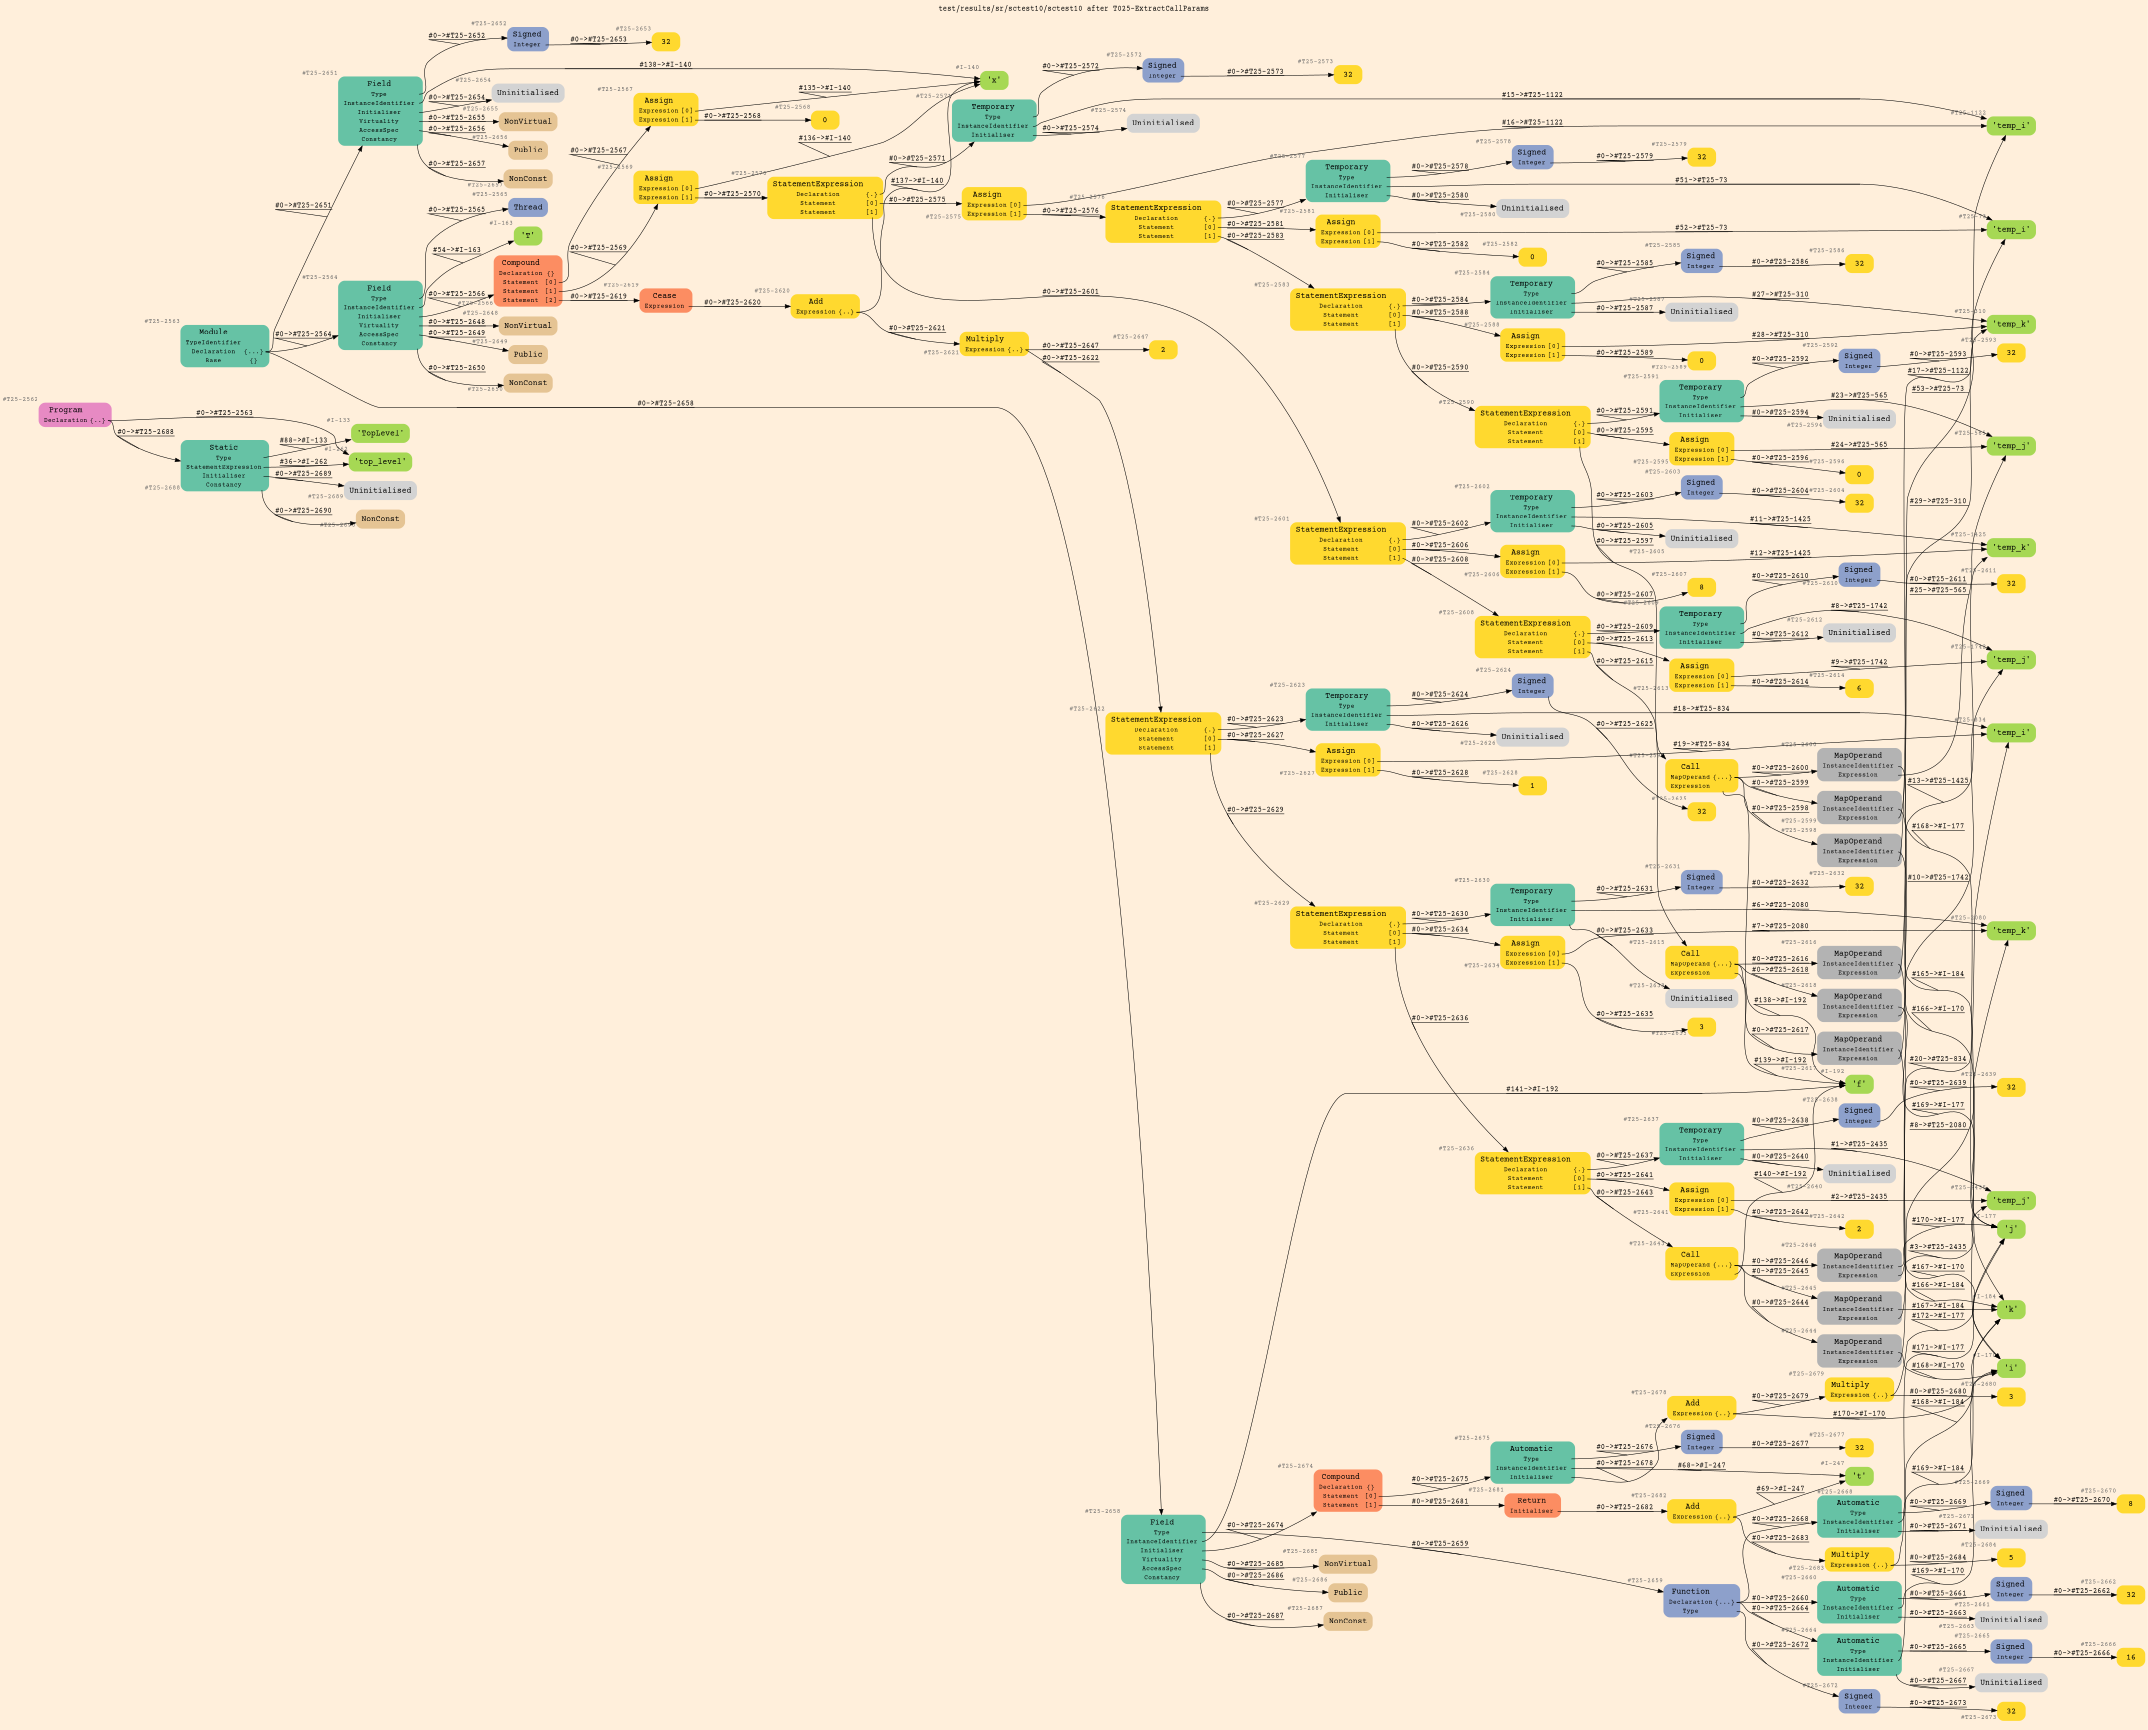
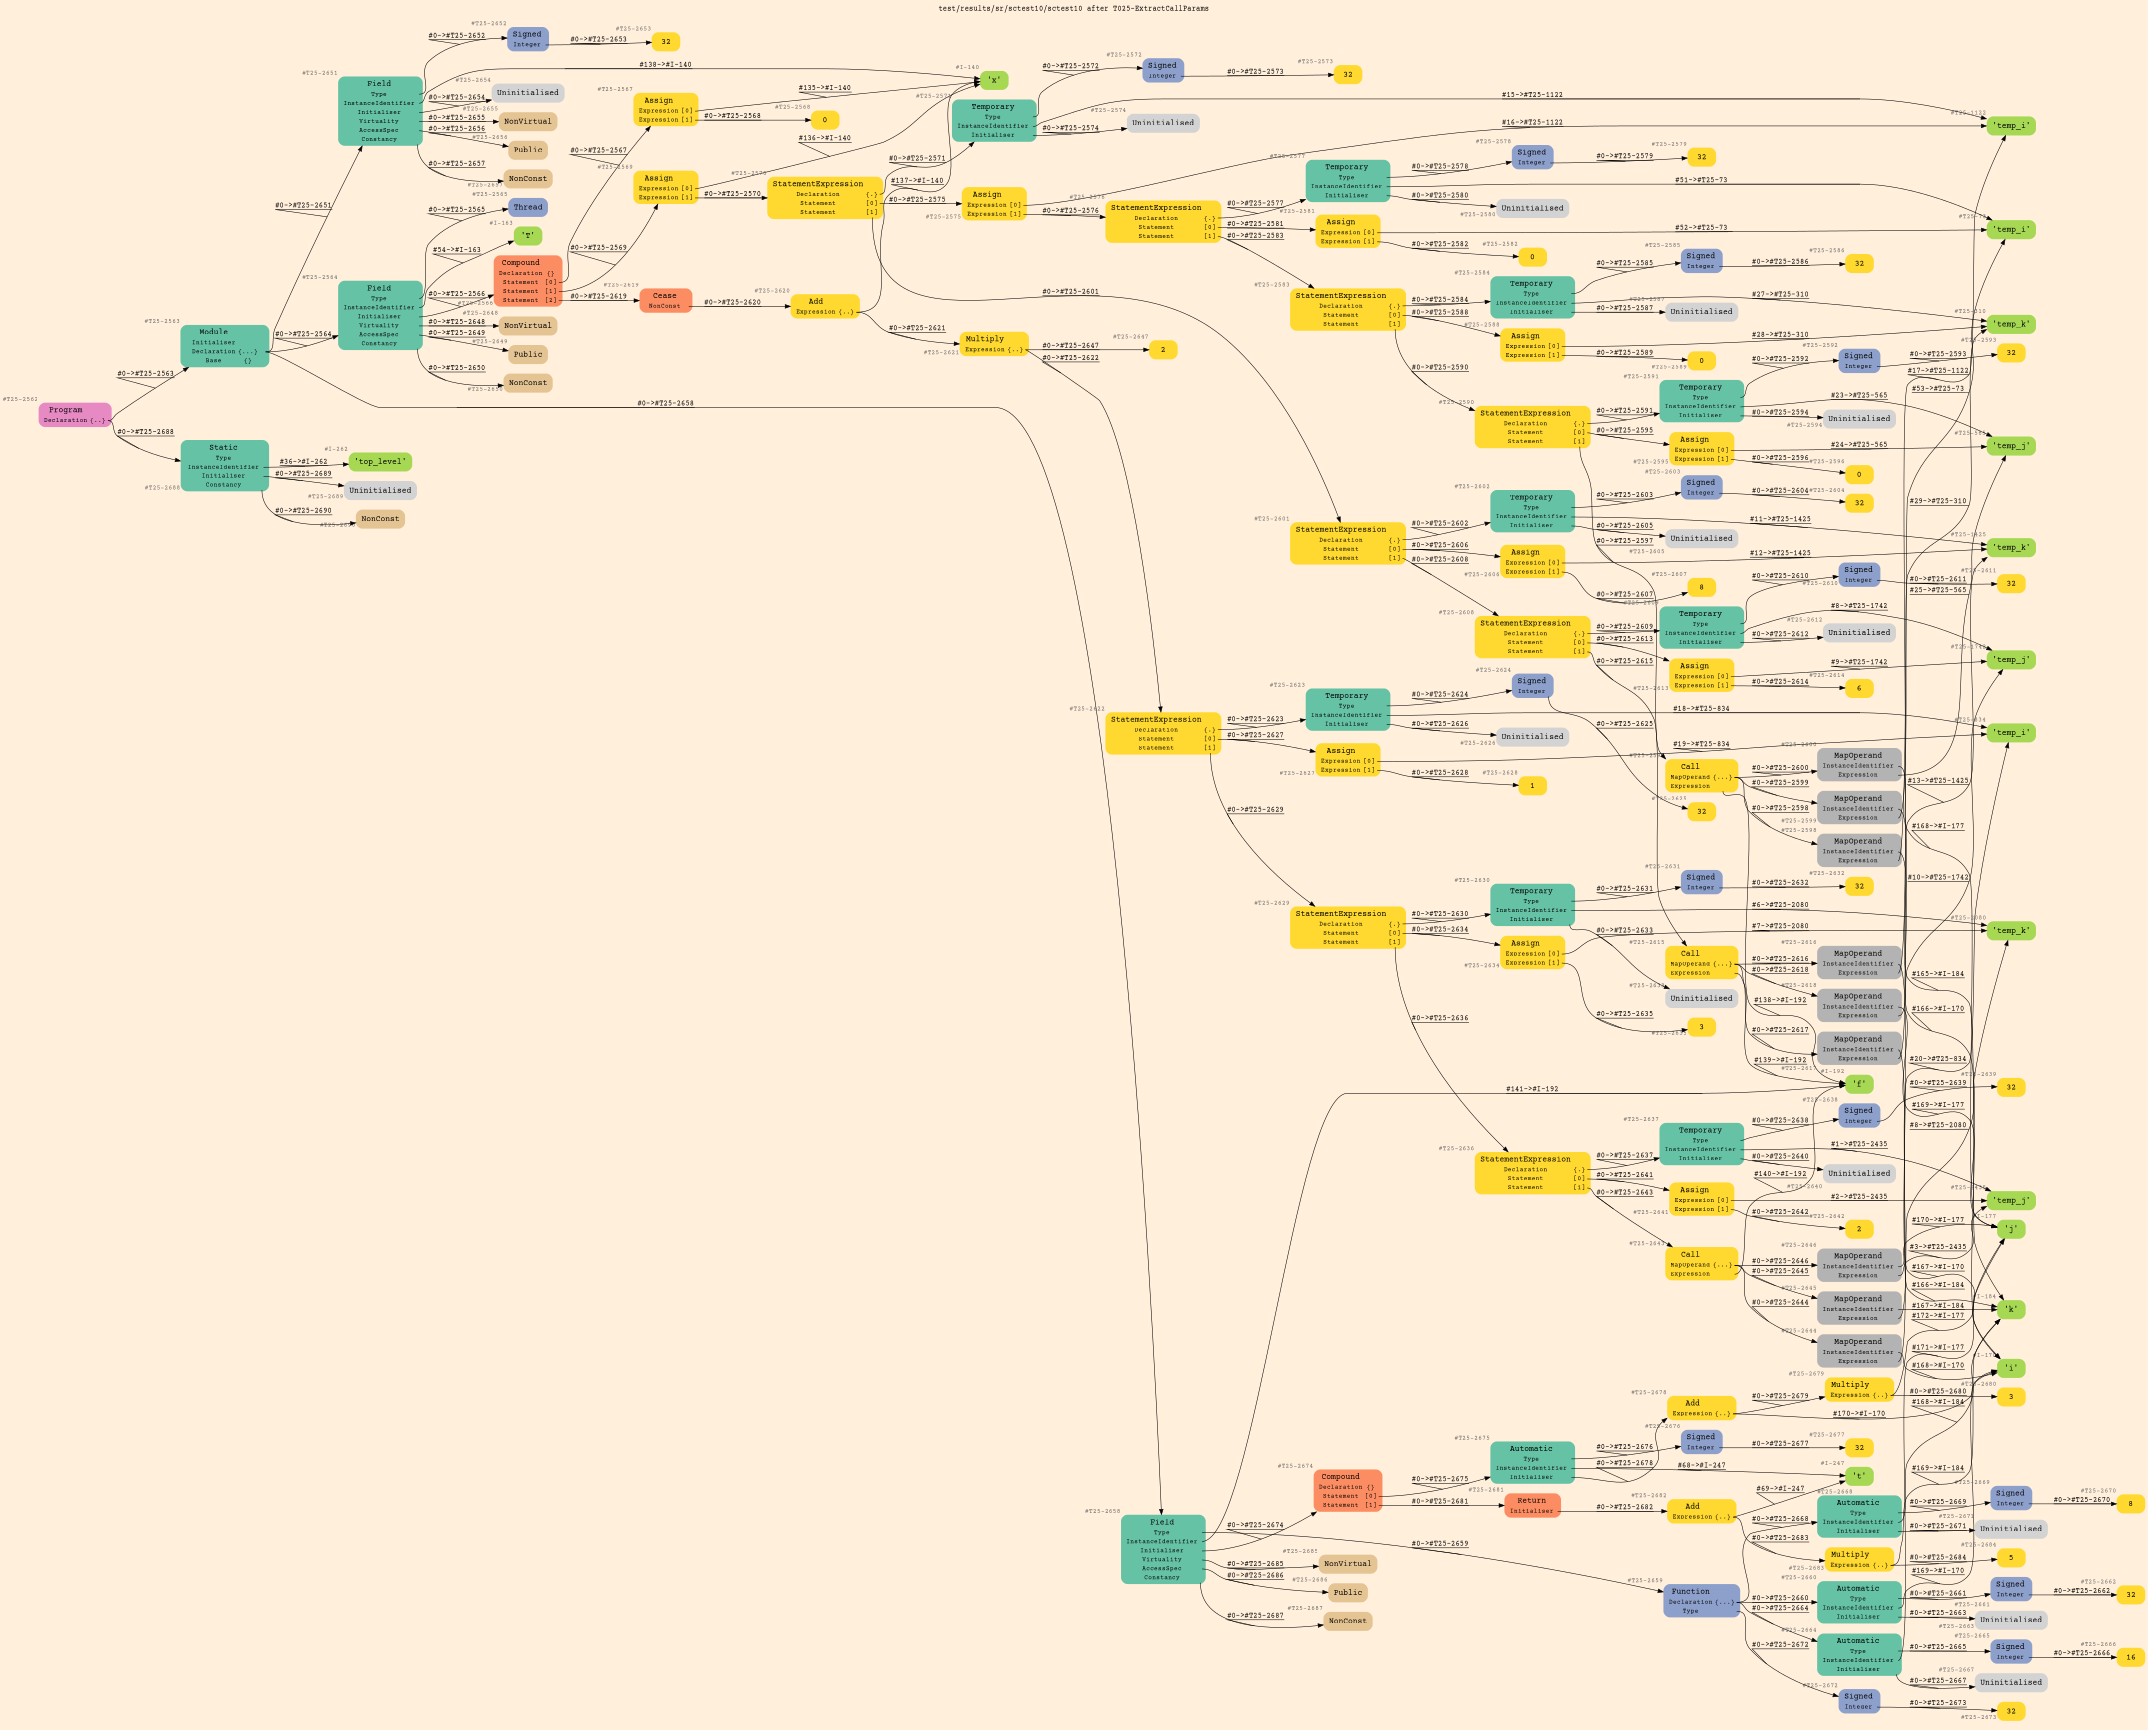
node "Cease": text "Expression" -> "NonConst"
node "Module": text "TypeIdentifier" -> "Initialiser"
edge "Program" -> "'top_level'": now "Program" -> "Module"
node "'TopLevel'": removed
node "Static": text "StatementExpression" -> "InstanceIdentifier"
